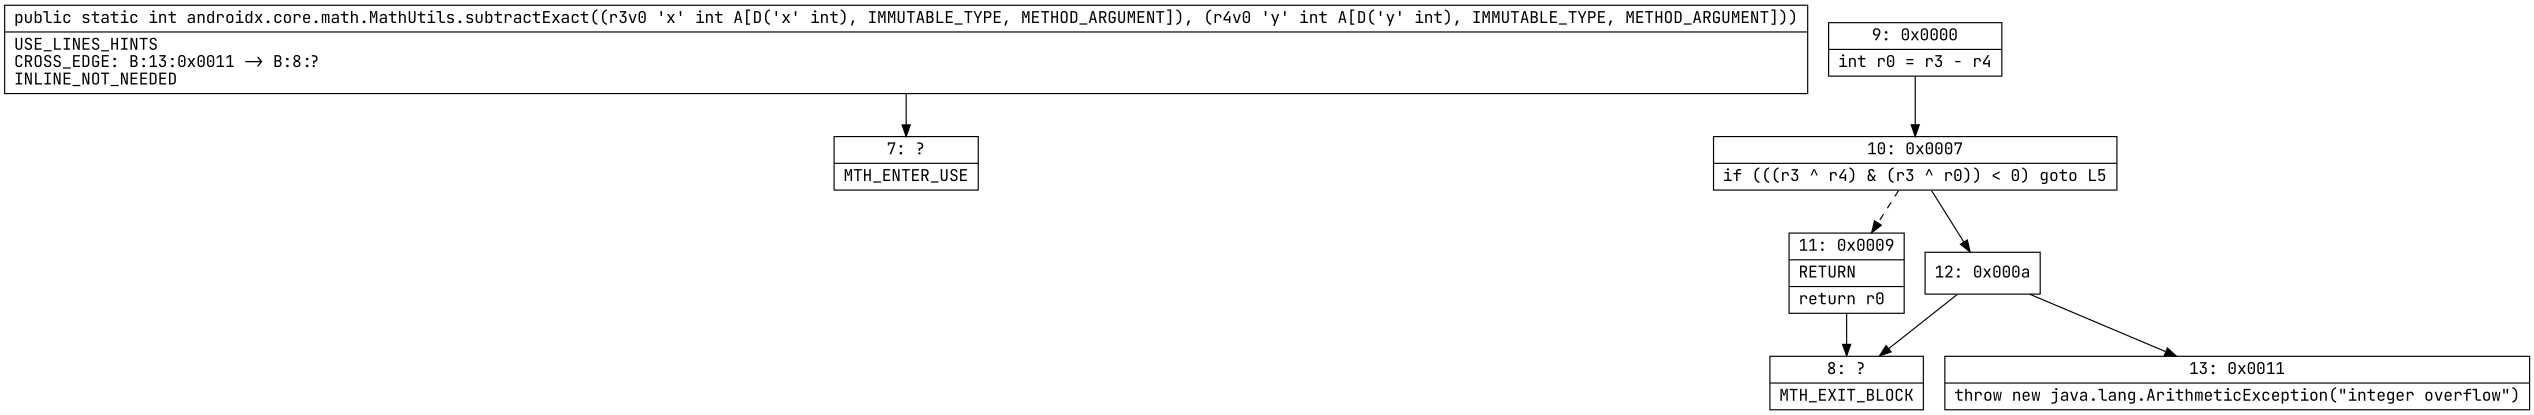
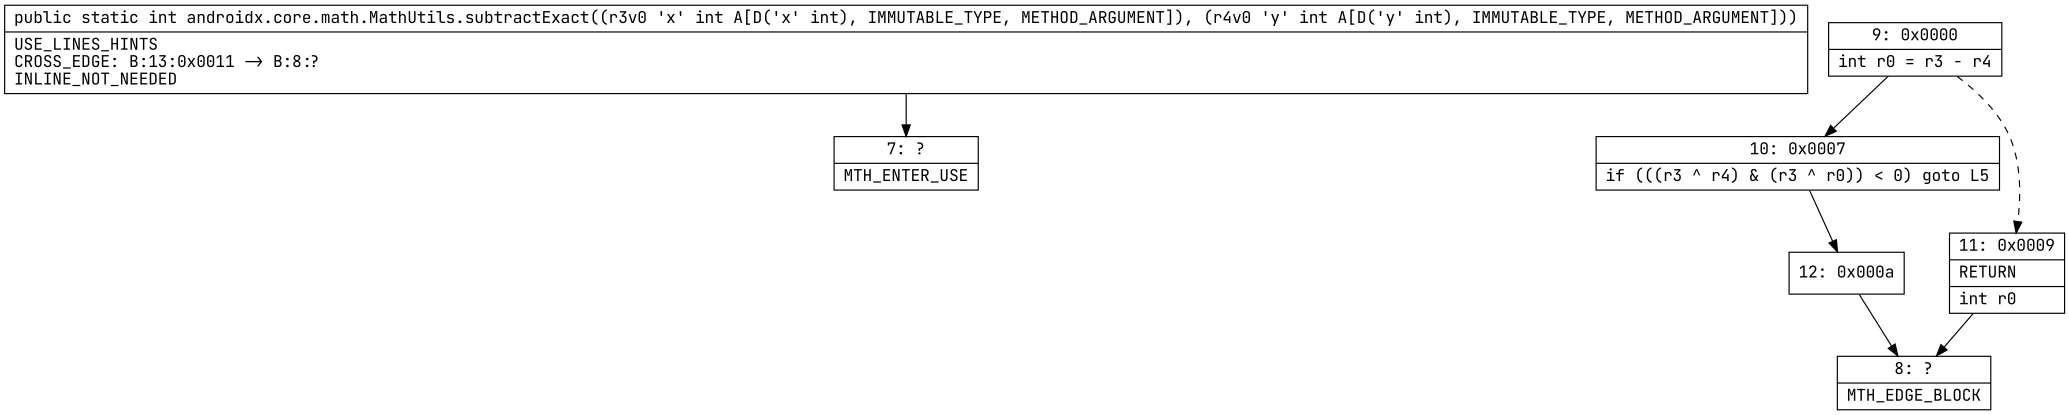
edge "10: 0x0007" -> "11: 0x0009": now "9: 0x0000" -> "11: 0x0009"
node "11: 0x0009": text "return r0" -> "int r0"
node "13: 0x0011": removed
node "8: ?": text "MTH_EXIT_BLOCK" -> "MTH_EDGE_BLOCK"
